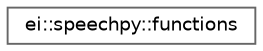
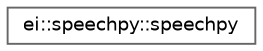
node "ei::speechpy::functions": label "ei::speechpy::functions" -> "ei::speechpy::speechpy"
